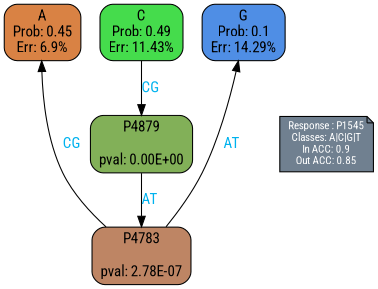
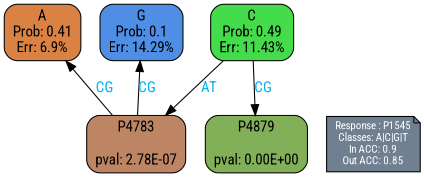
node "A Prob: 0.45 Err: 6.9%": label "A Prob: 0.45 Err: 6.9%" -> "A Prob: 0.41 Err: 6.9%"
edge "P4783 pval: 2.78E-07" -> "G Prob: 0.1 Err: 14.29%": label "AT" -> "CG"
edge "P4879 pval: 0.00E+00" -> "P4783 pval: 2.78E-07": now "C Prob: 0.49 Err: 11.43%" -> "P4783 pval: 2.78E-07"
